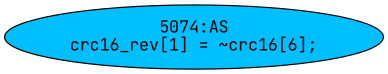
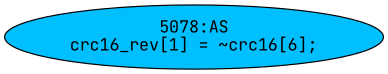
node "5074:AS crc16_rev[1] = ~crc16[6];": label "5074:AS crc16_rev[1] = ~crc16[6];" -> "5078:AS crc16_rev[1] = ~crc16[6];"
